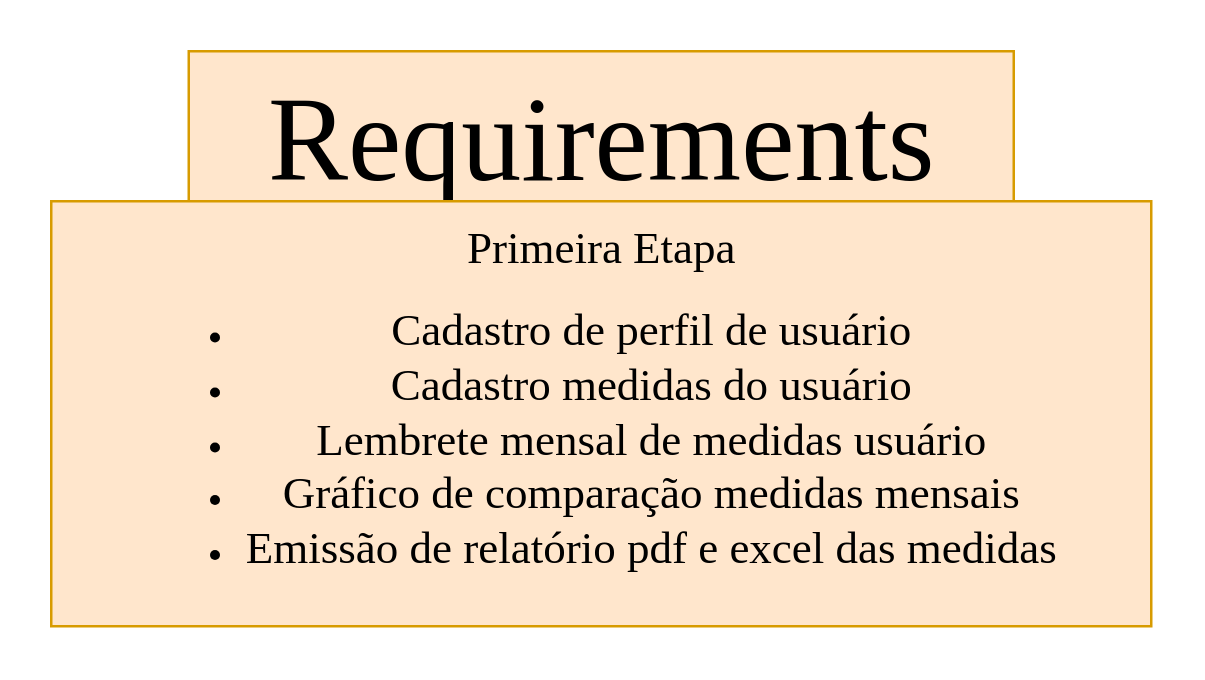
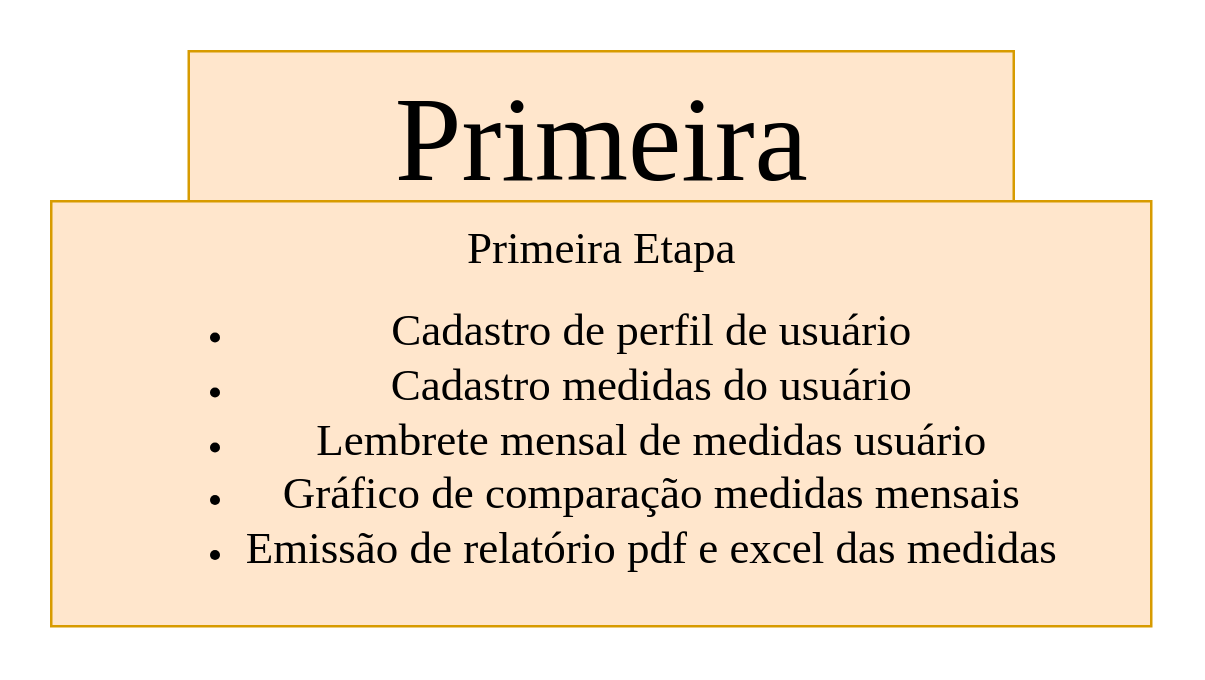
node "Requirements": label "Requirements" -> "Primeira"
